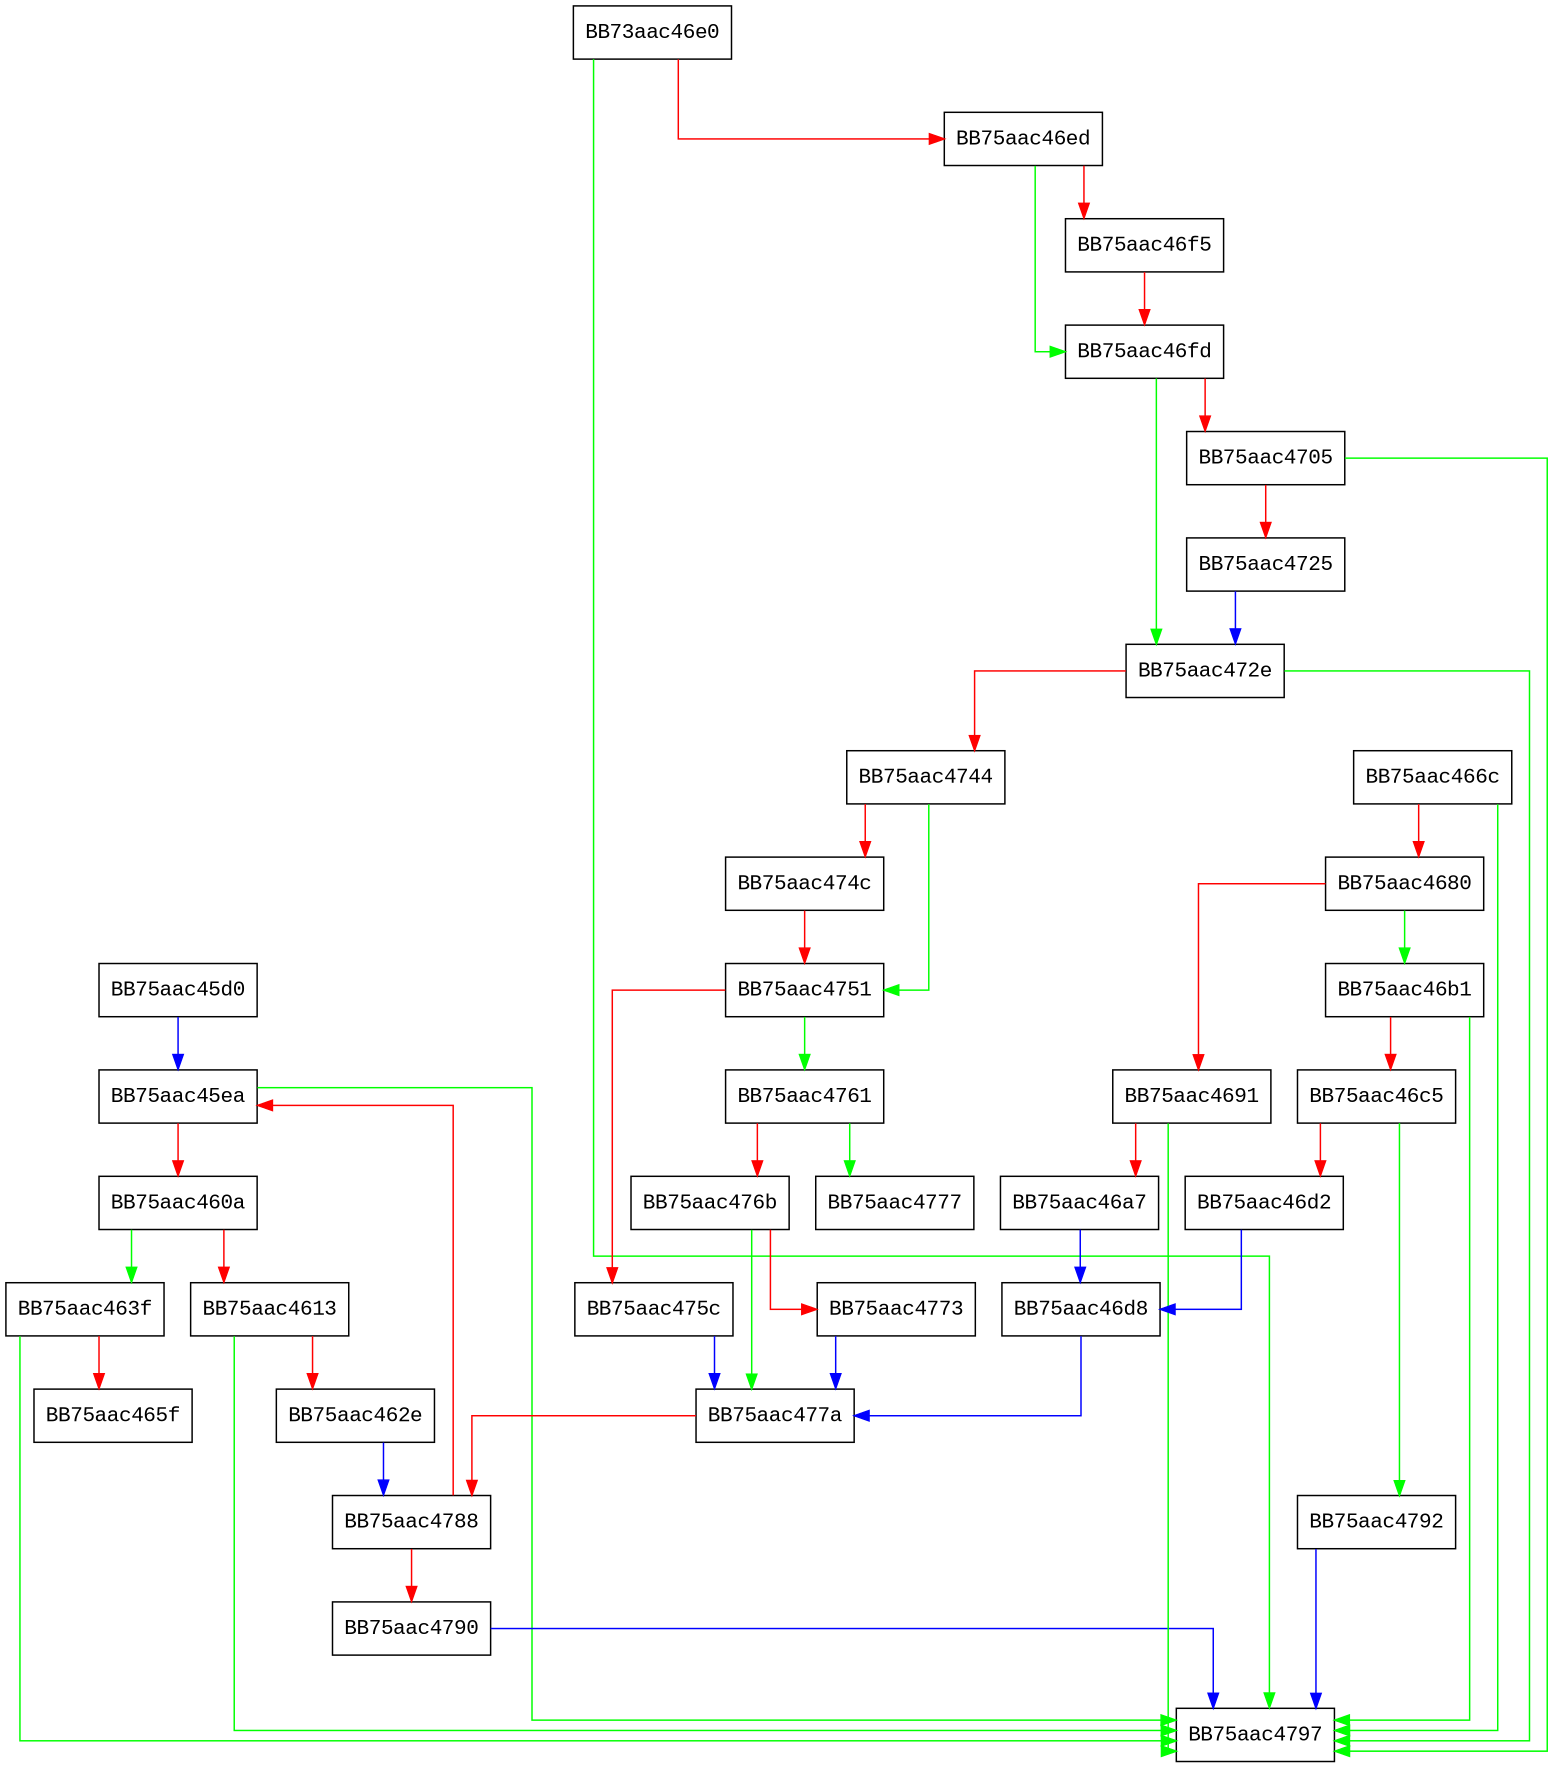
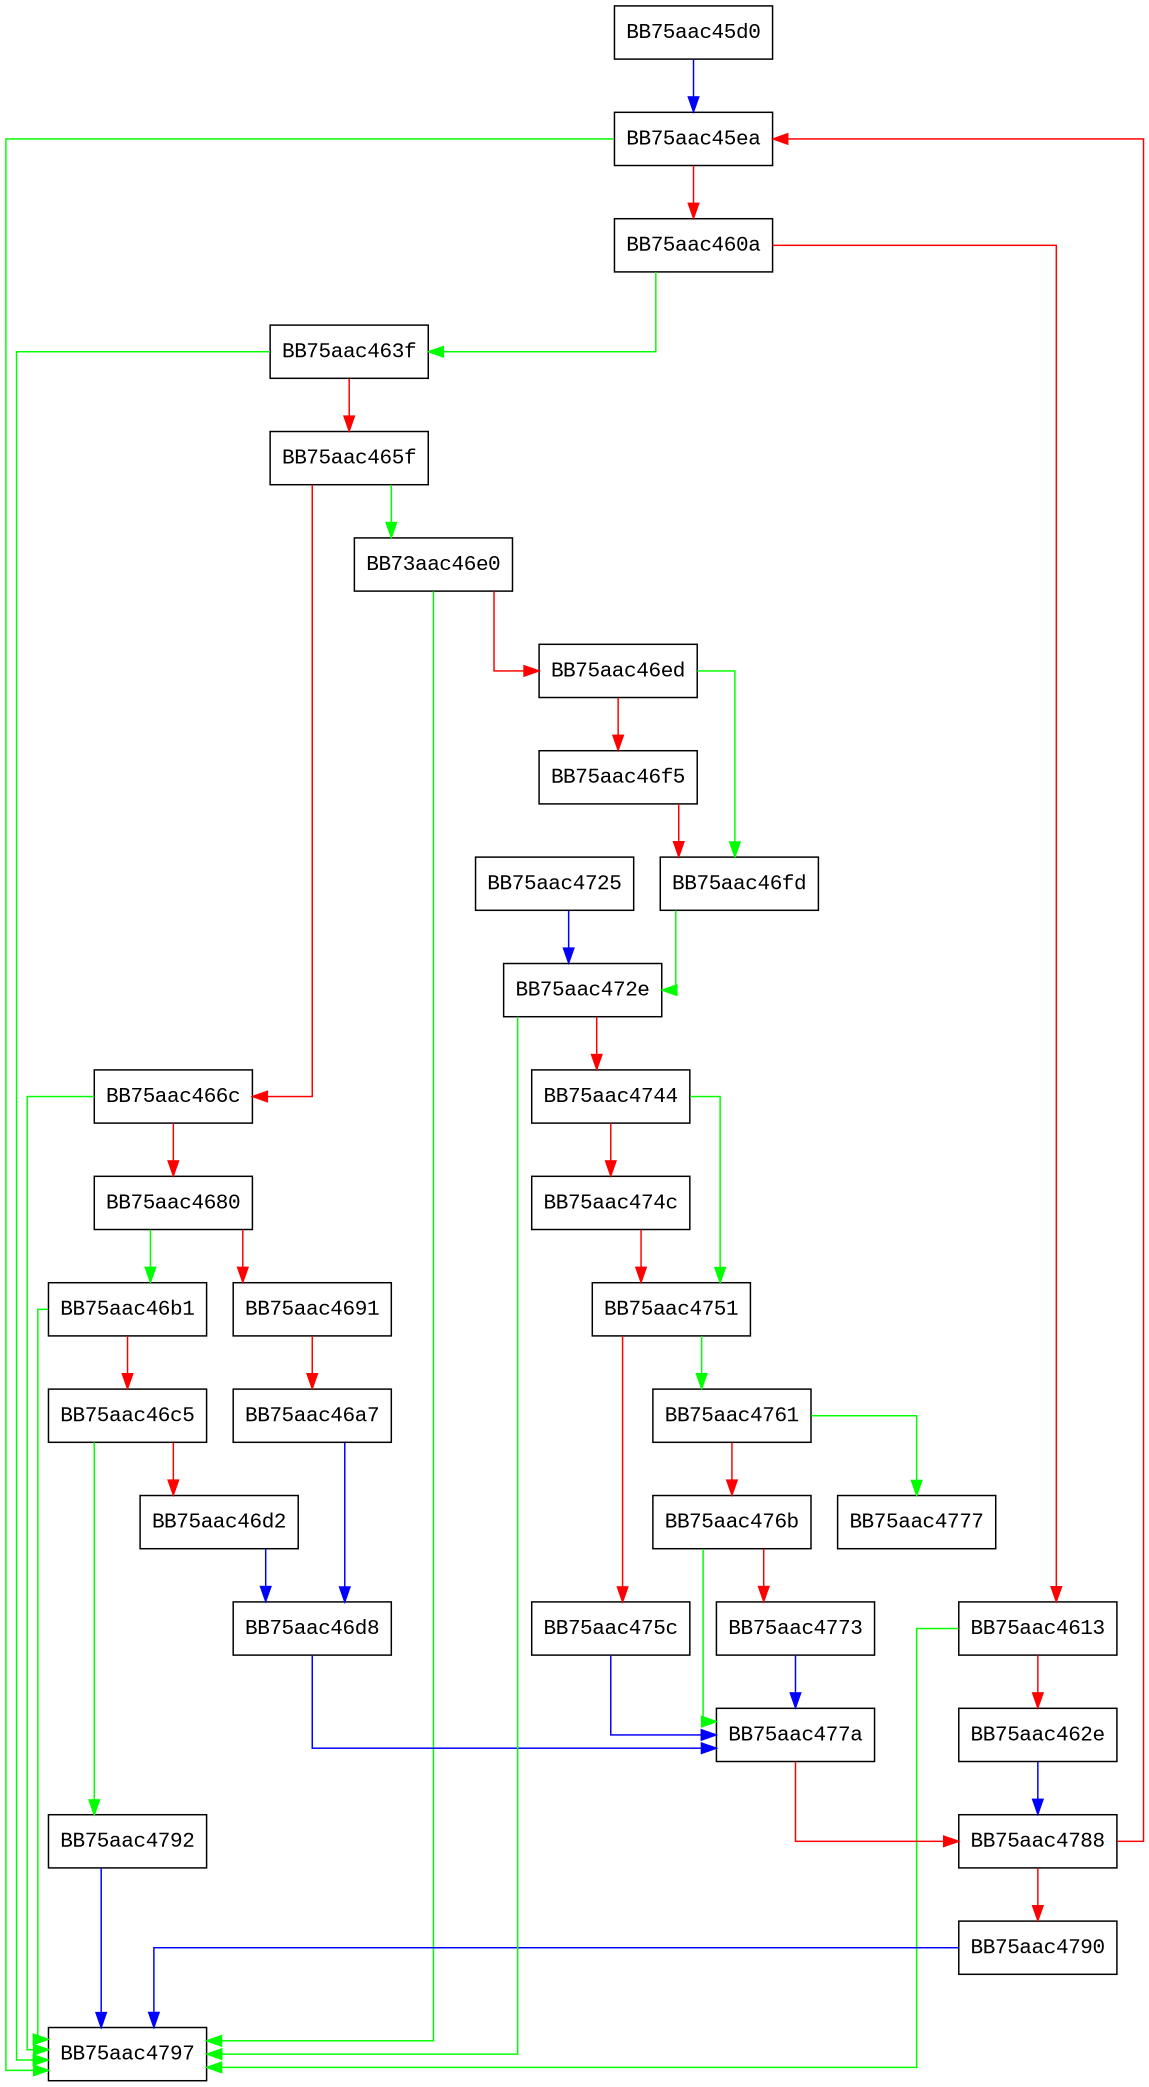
node "BB75aac4705": removed
edge "BB75aac465f" -> "BB73aac46e0": added
edge "BB75aac465f" -> "BB75aac466c": added
edge "BB75aac4691" -> "BB75aac4797": removed
